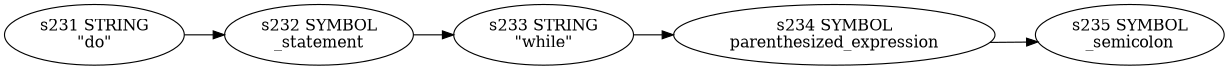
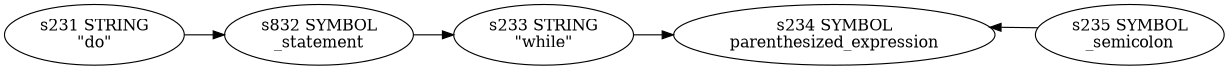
node "s232 SYMBOL _statement": label "s232 SYMBOL _statement" -> "s832 SYMBOL _statement"
edge "s234 SYMBOL parenthesized_expression" -> "s235 SYMBOL _semicolon": reversed
